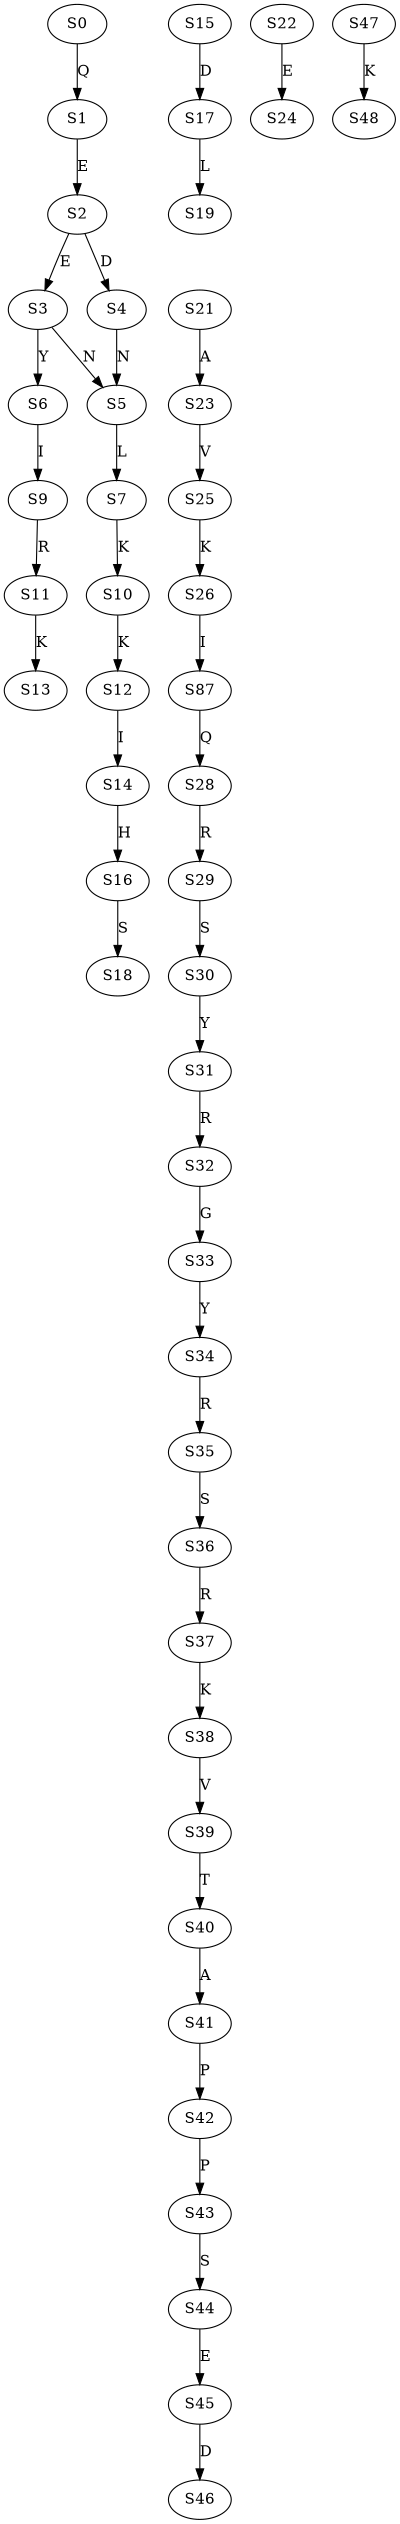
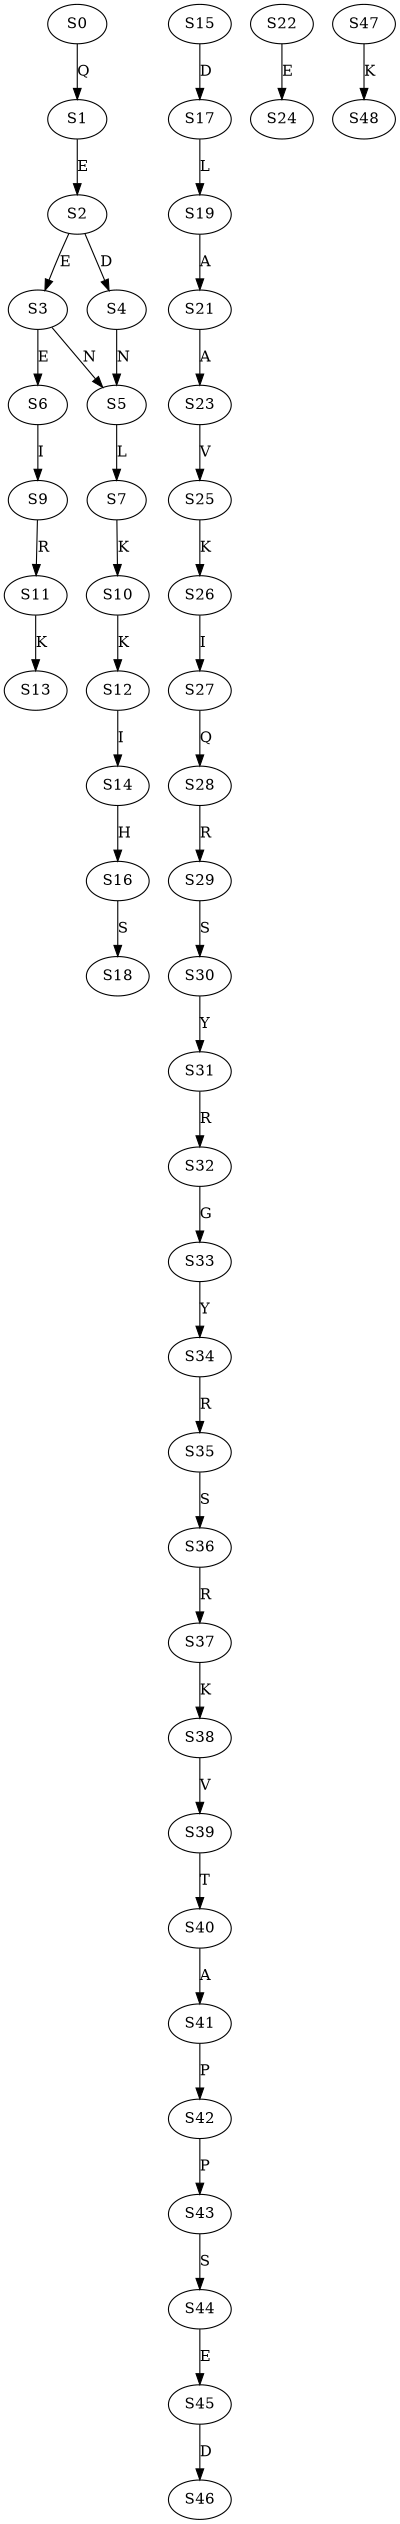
edge "S19" -> "S21": added, label "A"
edge "S3" -> "S6": label "Y" -> "E"
node "S87": label "S87" -> "S27"
